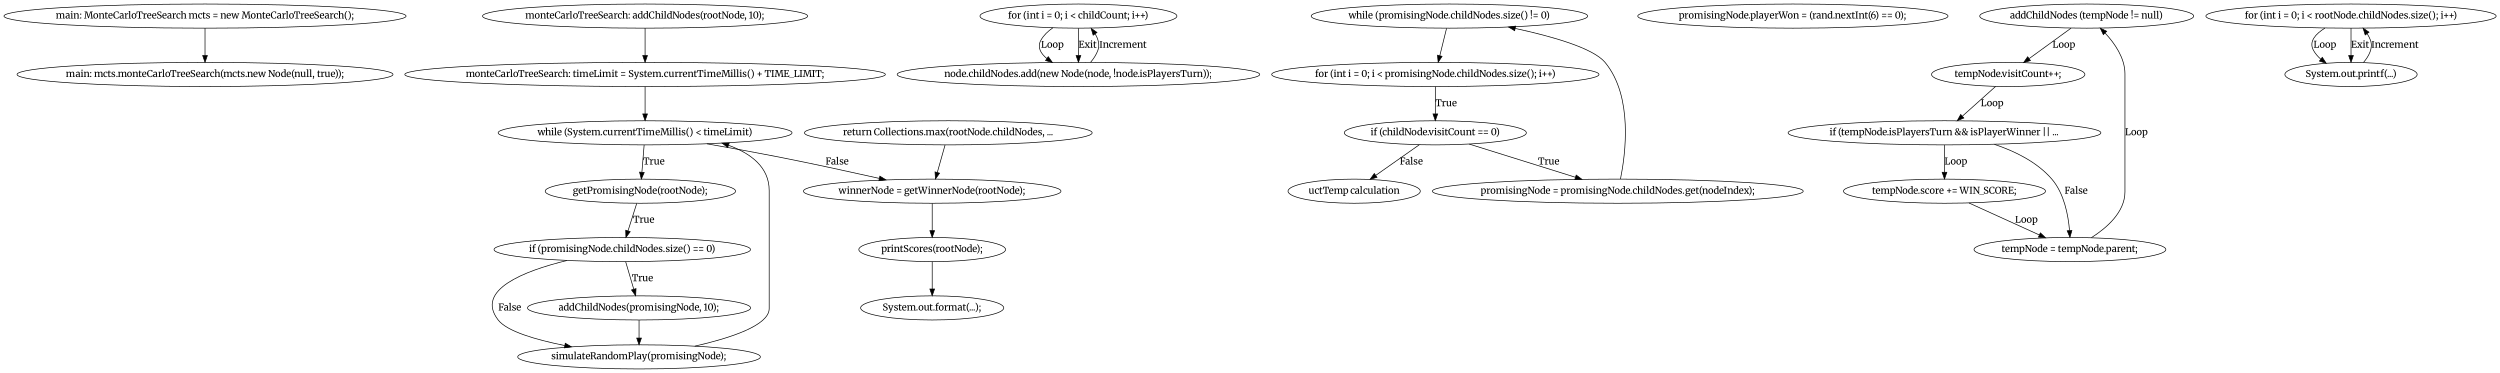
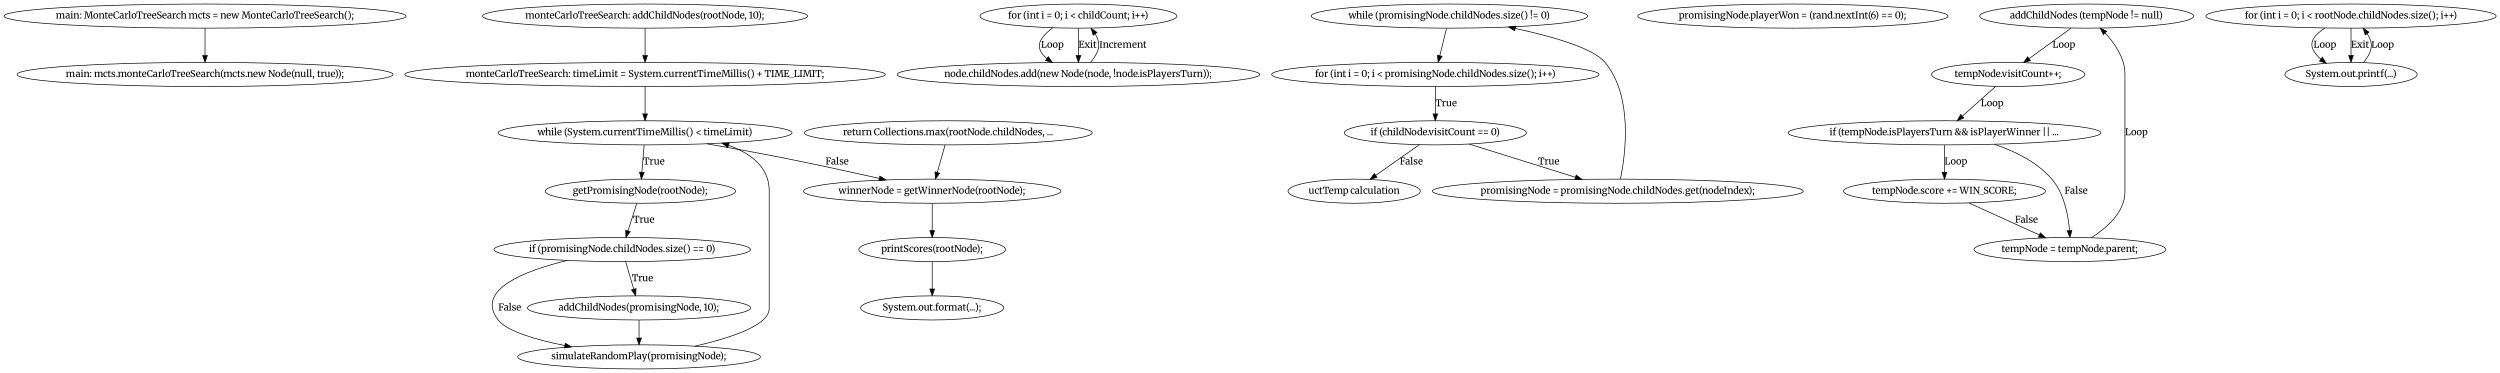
edge "System.out.printf(...)" -> "for (int i = 0; i < rootNode.childNodes.size(); i++)": label "Increment" -> "Loop"
edge "tempNode.score += WIN_SCORE;" -> "tempNode = tempNode.parent;": label "Loop" -> "False"
